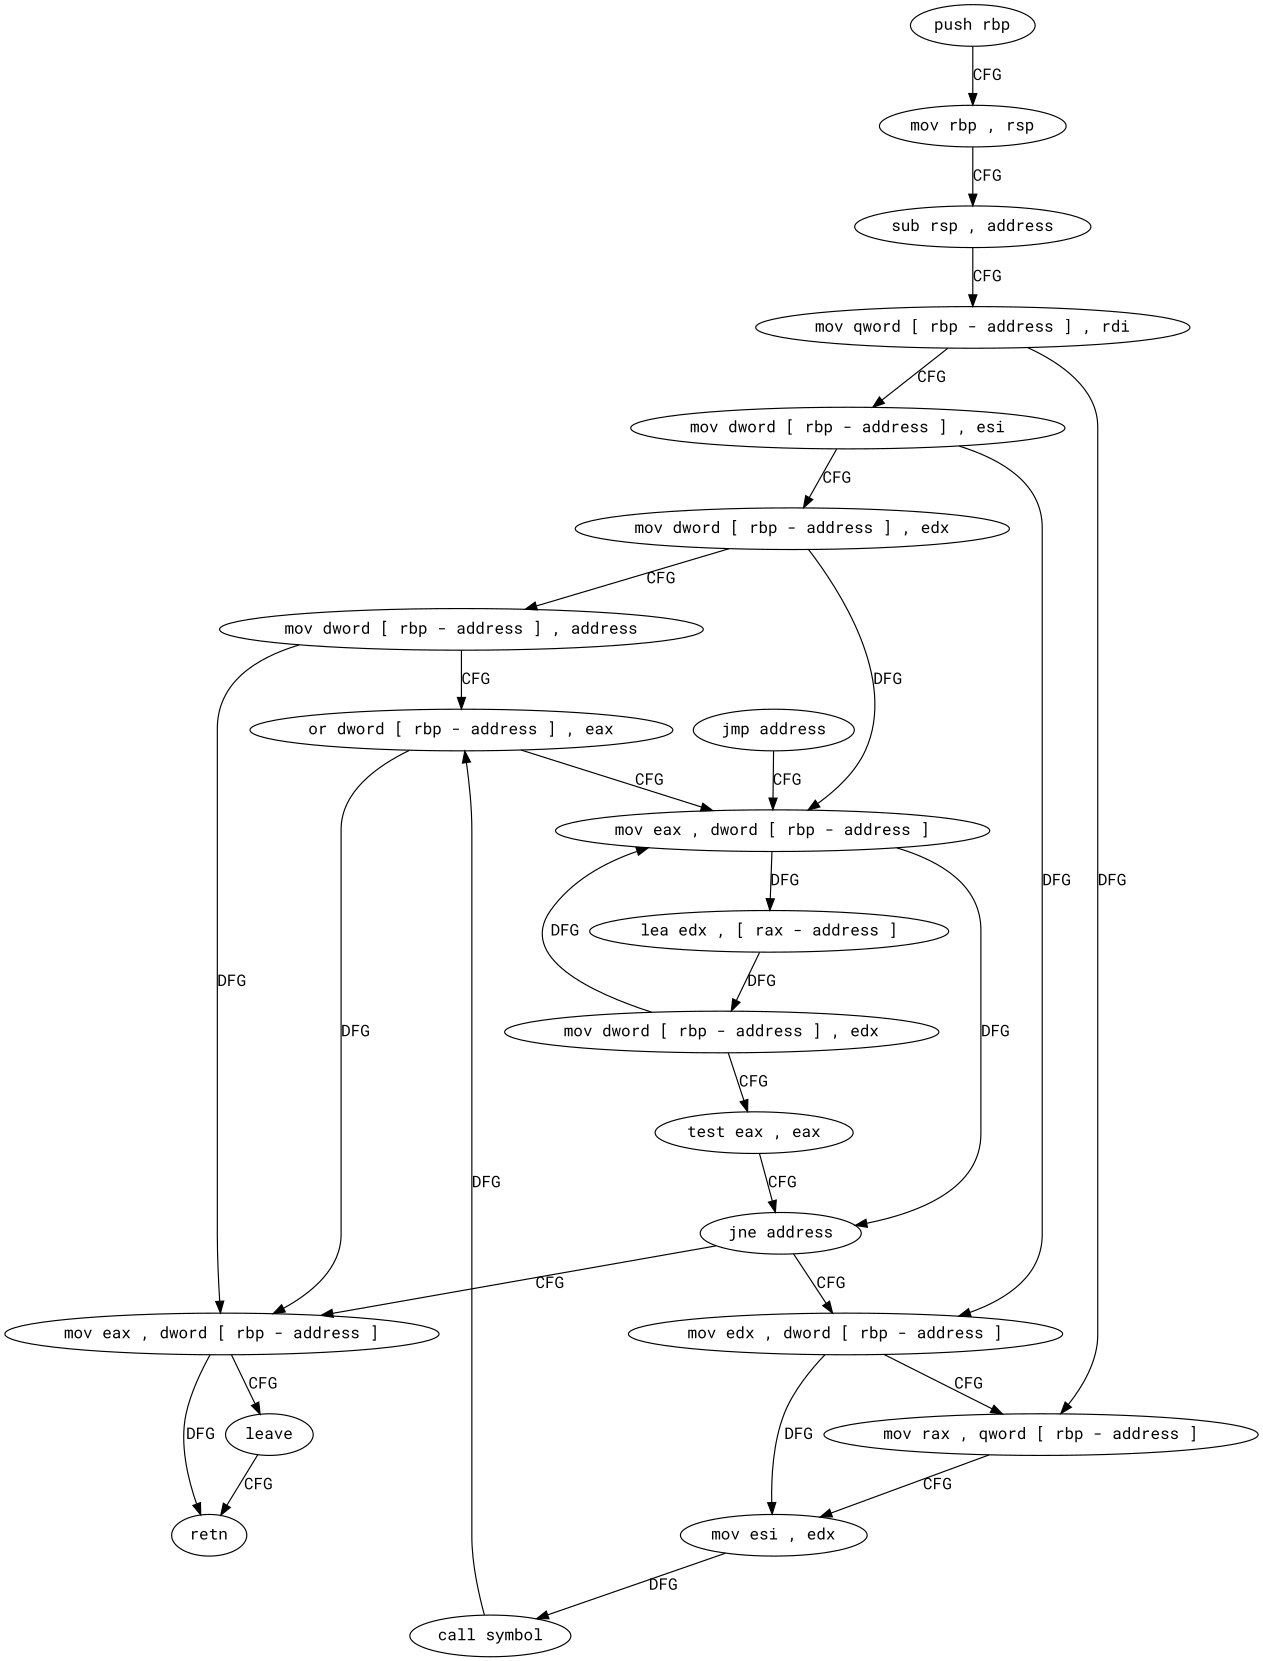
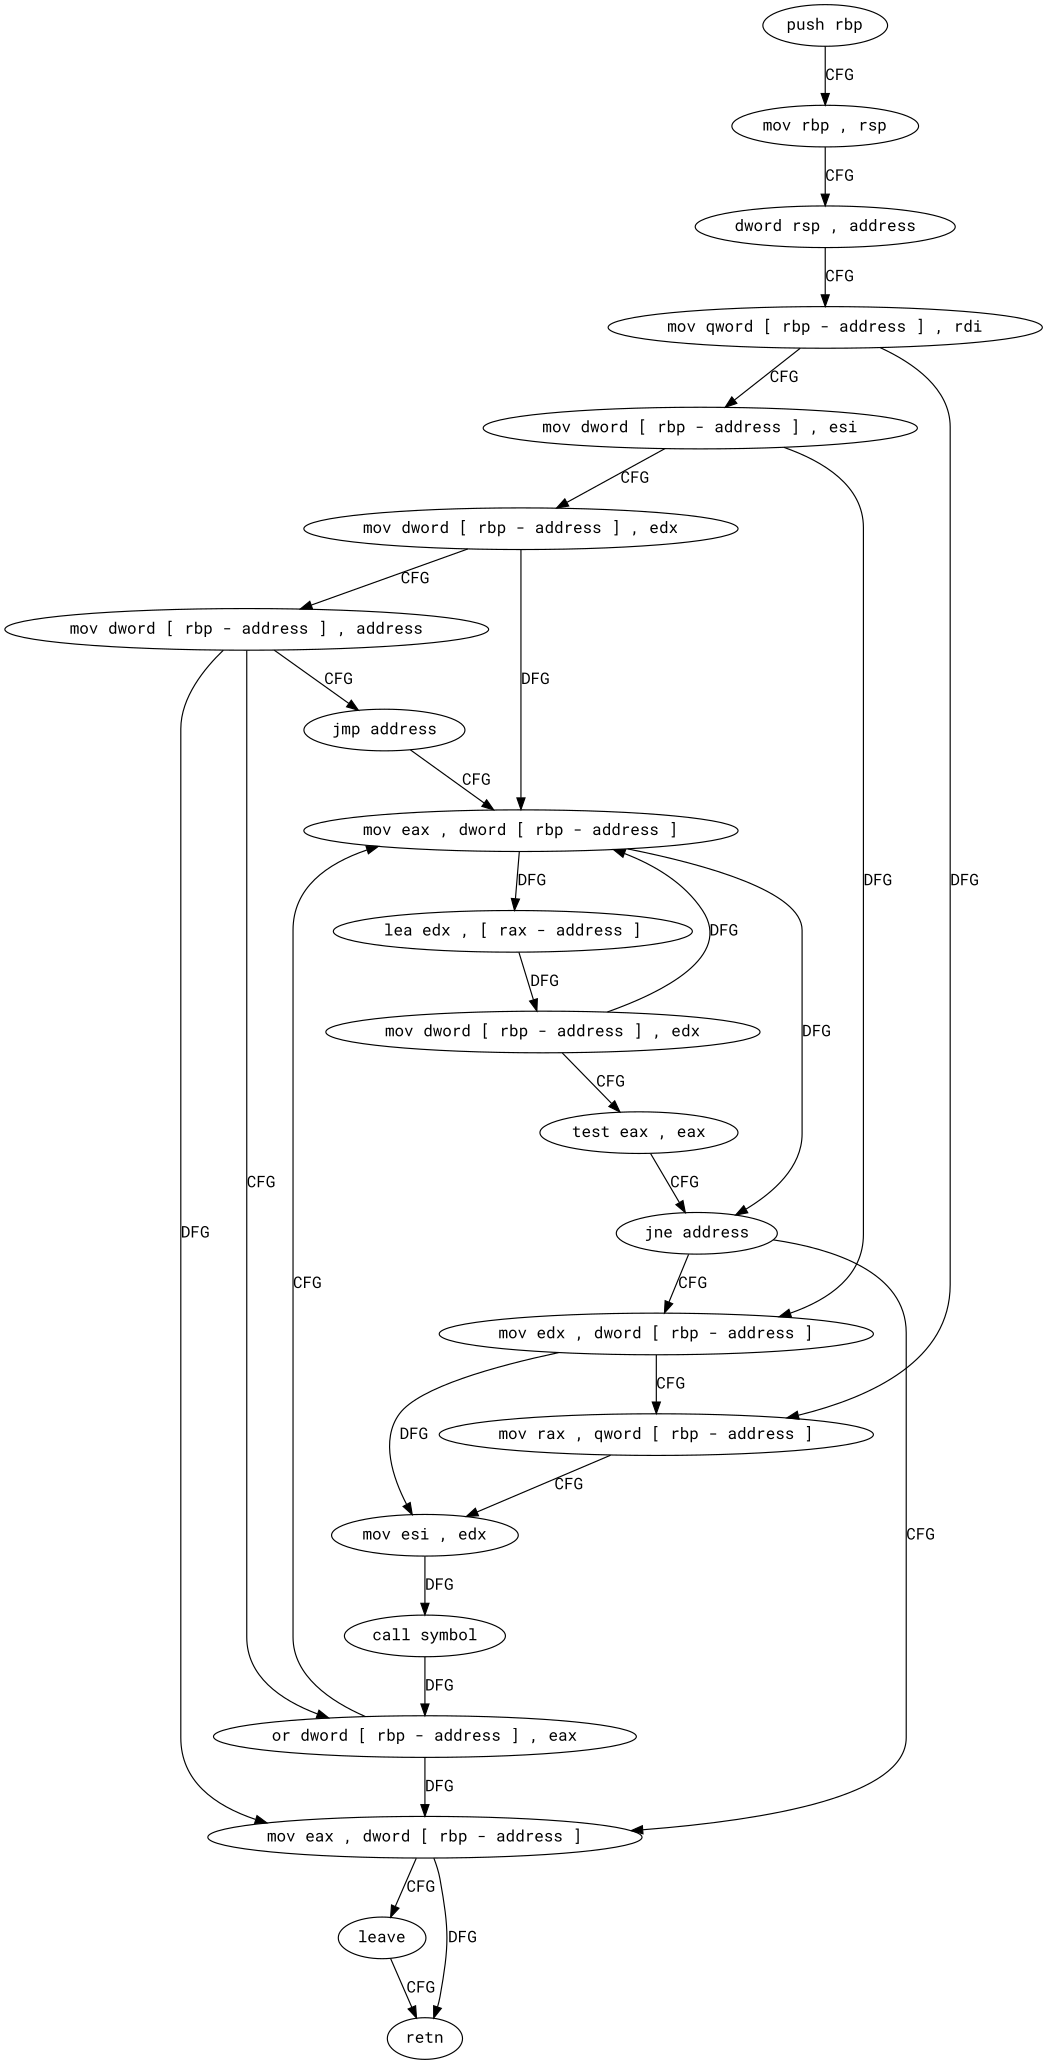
node "sub rsp , address": label "sub rsp , address" -> "dword rsp , address"
edge "mov dword [ rbp - address ] , address" -> "jmp address": added, label "CFG"
